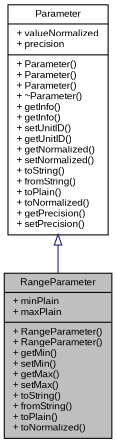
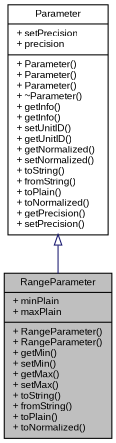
node "Parameter": text "+ valueNormalized" -> "+ setPrecision"
